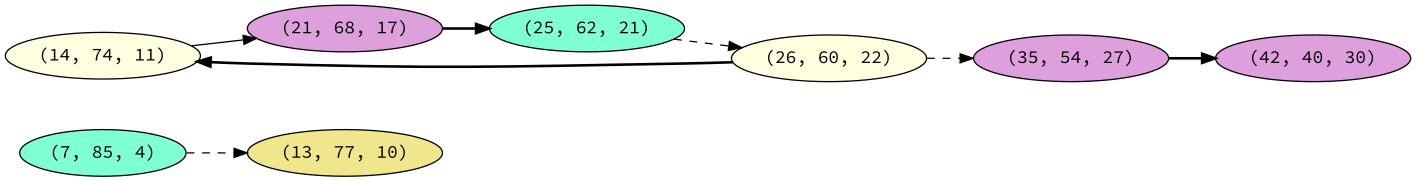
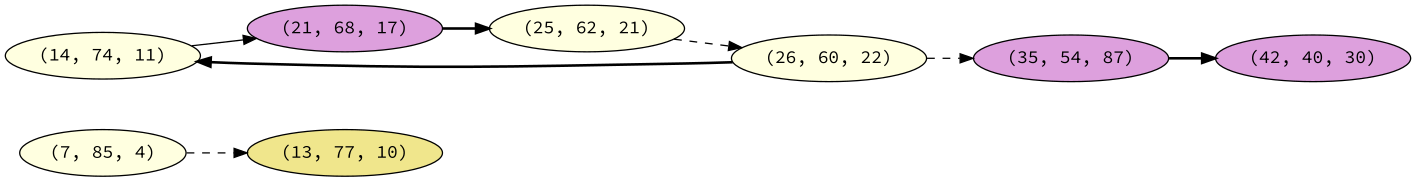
node "(25, 62, 21)": fillcolor aquamarine -> lightyellow
node "(35, 54, 27)": label "(35, 54, 27)" -> "(35, 54, 87)"
node "(7, 85, 4)": fillcolor aquamarine -> lightyellow
